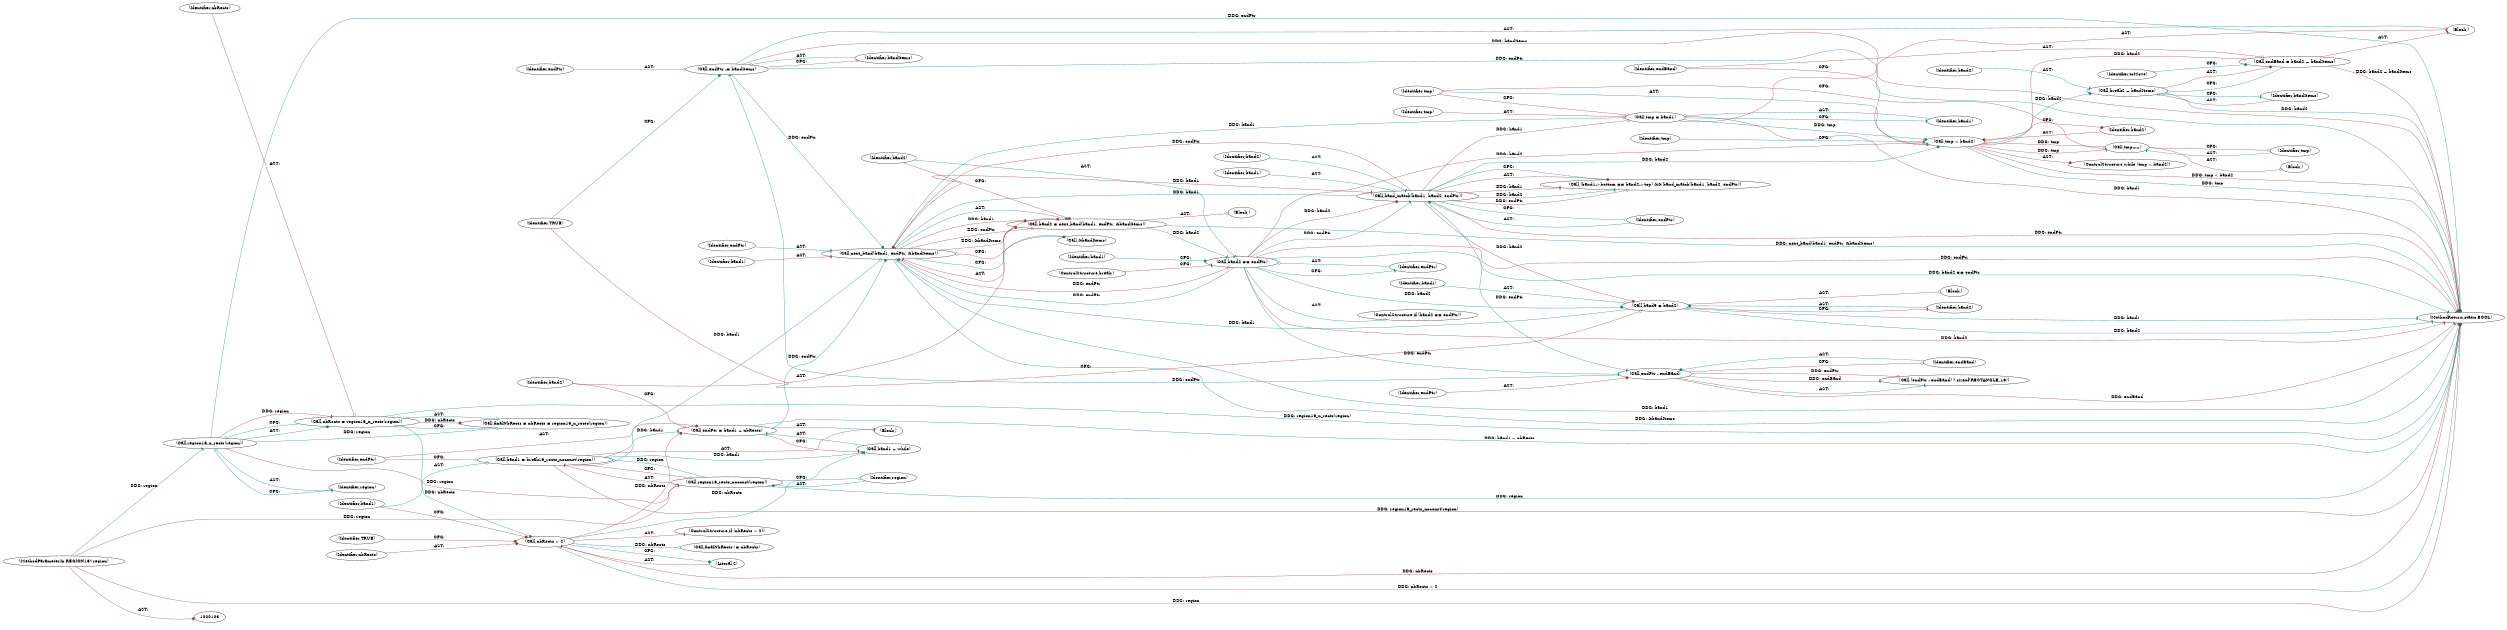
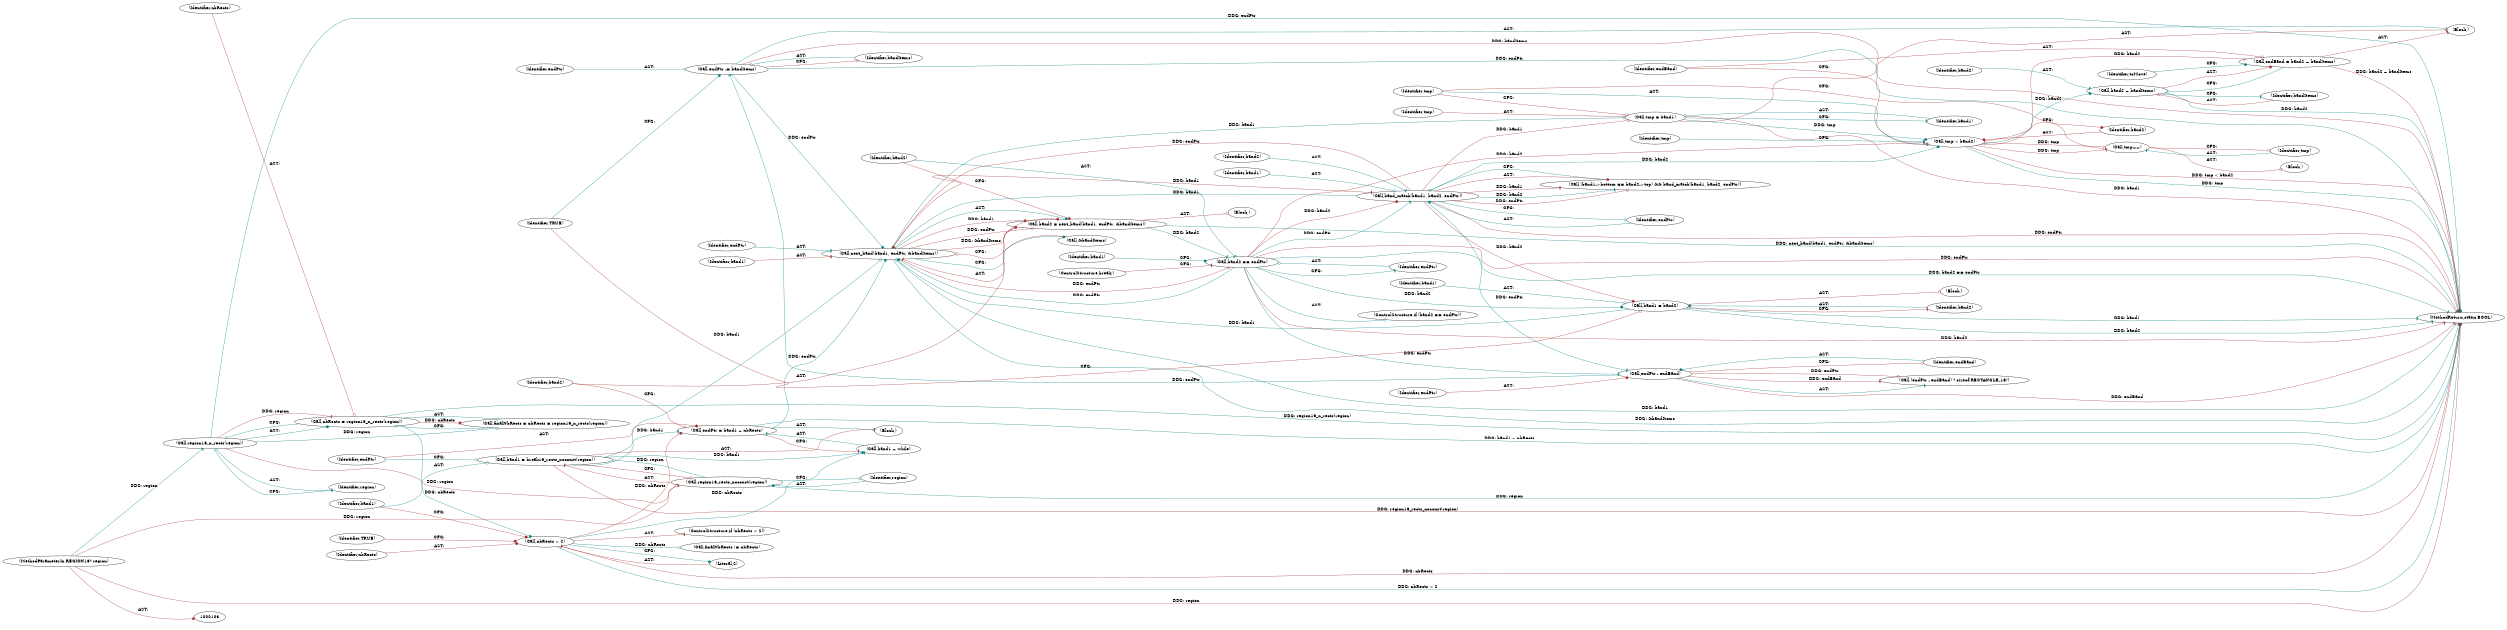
node "(Call,break2 + bandItems)": label "(Call,break2 + bandItems)" -> "(Call,band2 + bandItems)"
edge "(Call,band2 == endPtr)" -> "(Call,tmp < band2)": arrowhead odot -> tee
node "(ControlStructure,while (tmp < band2))": removed
node "(Call,band9 = band2)": label "(Call,band9 = band2)" -> "(Call,band1 = band2)"
